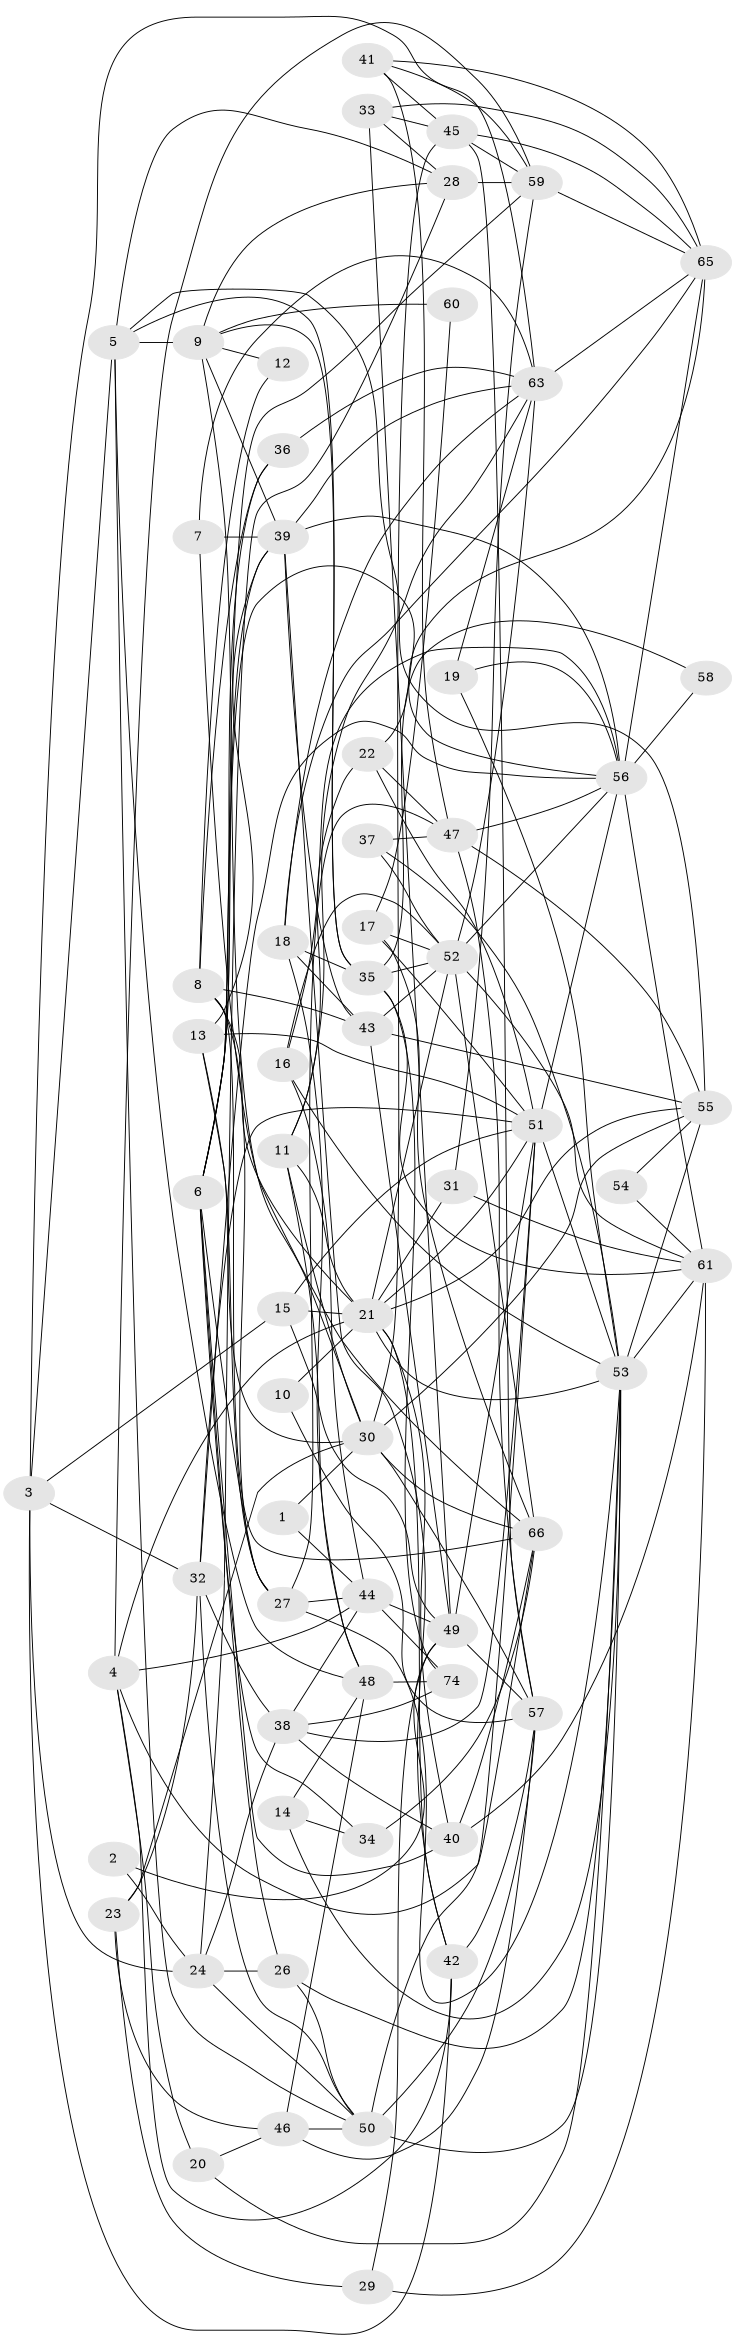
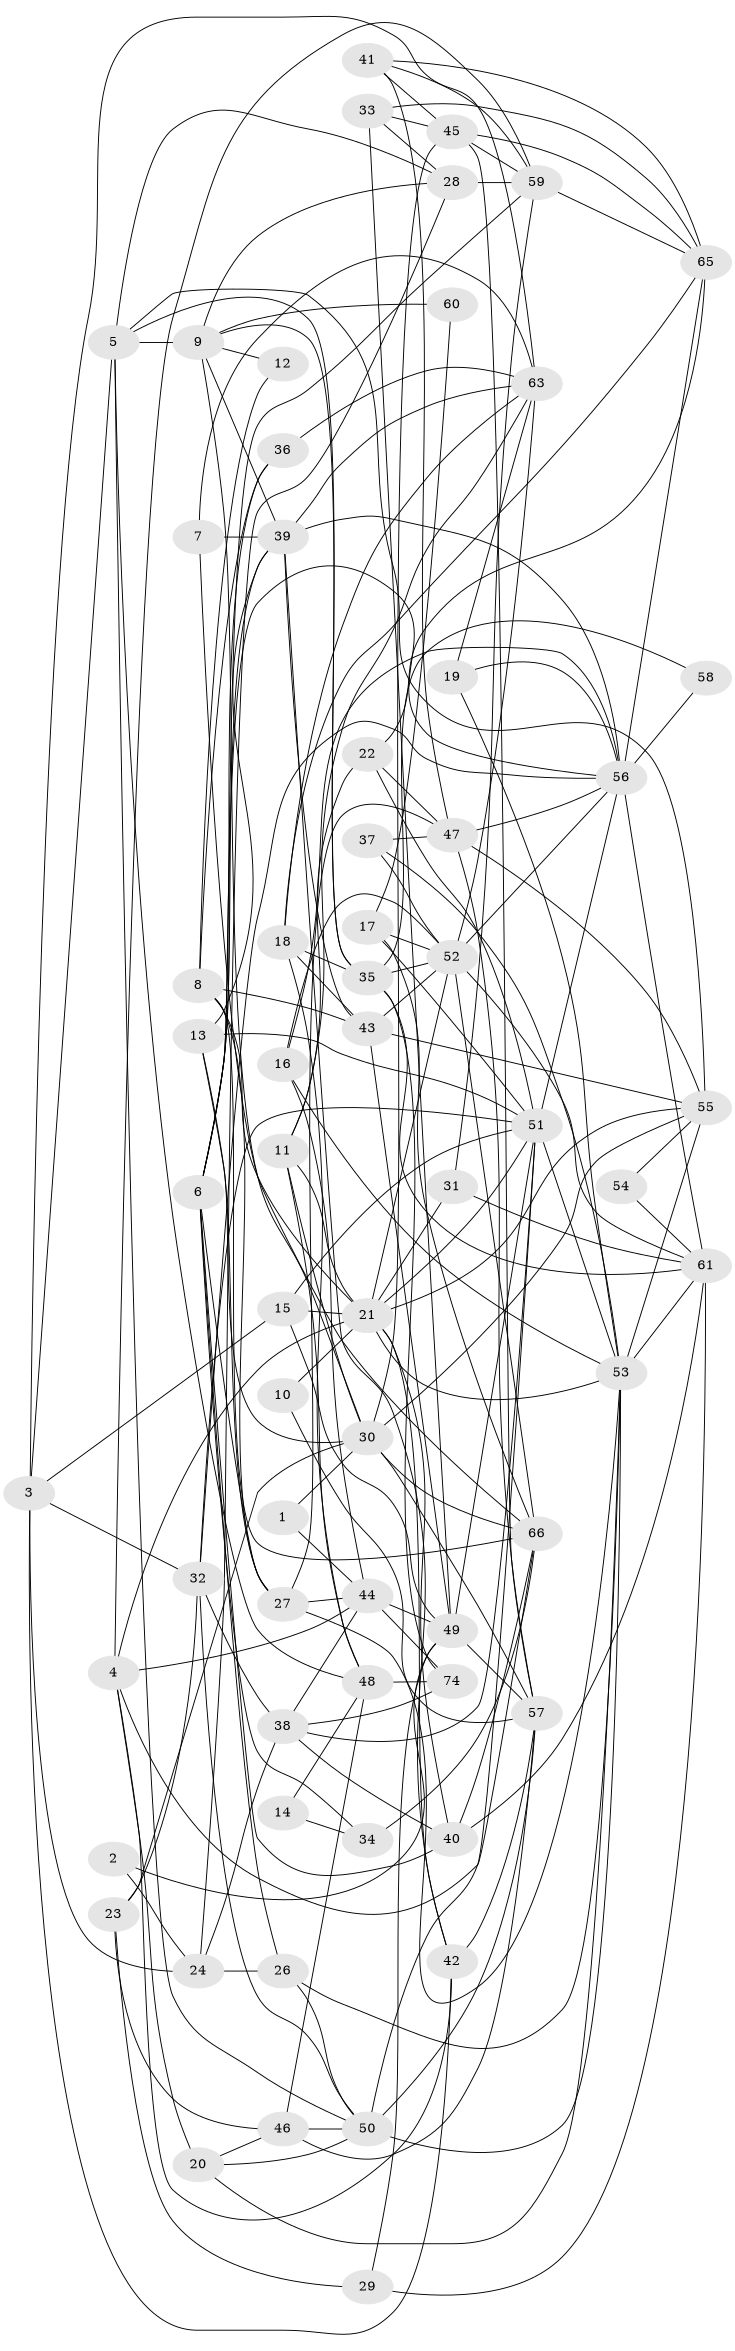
edge "65" -- "63": removed
edge "53" -- "14": removed
edge "24" -- "50": now "20" -- "50"
